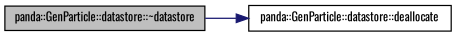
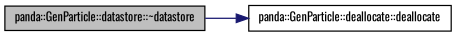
node "panda::GenParticle::datastore::deallocate": label "panda::GenParticle::datastore::deallocate" -> "panda::GenParticle::deallocate::deallocate"
